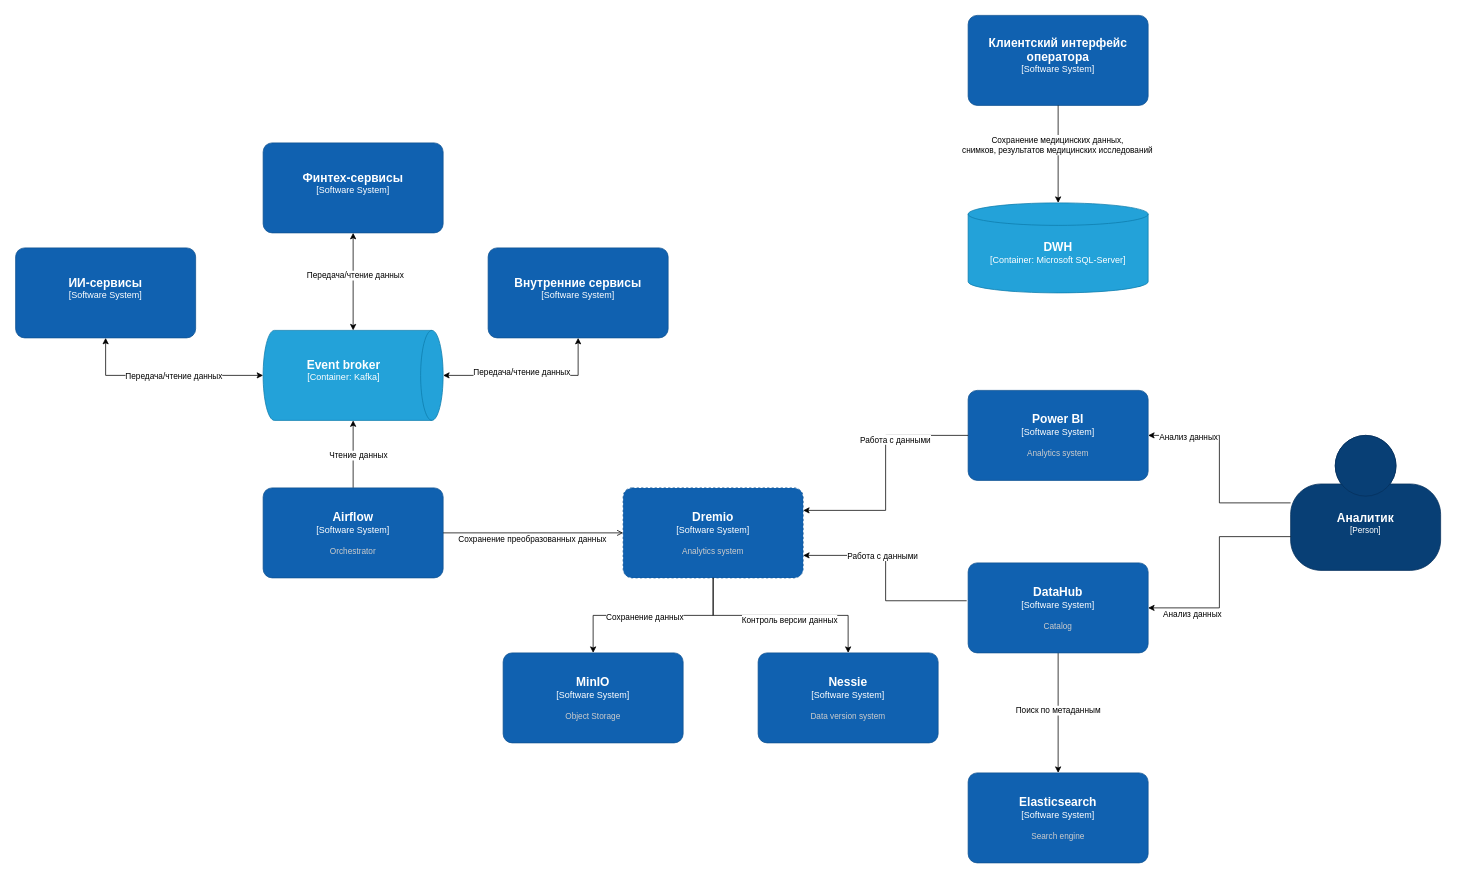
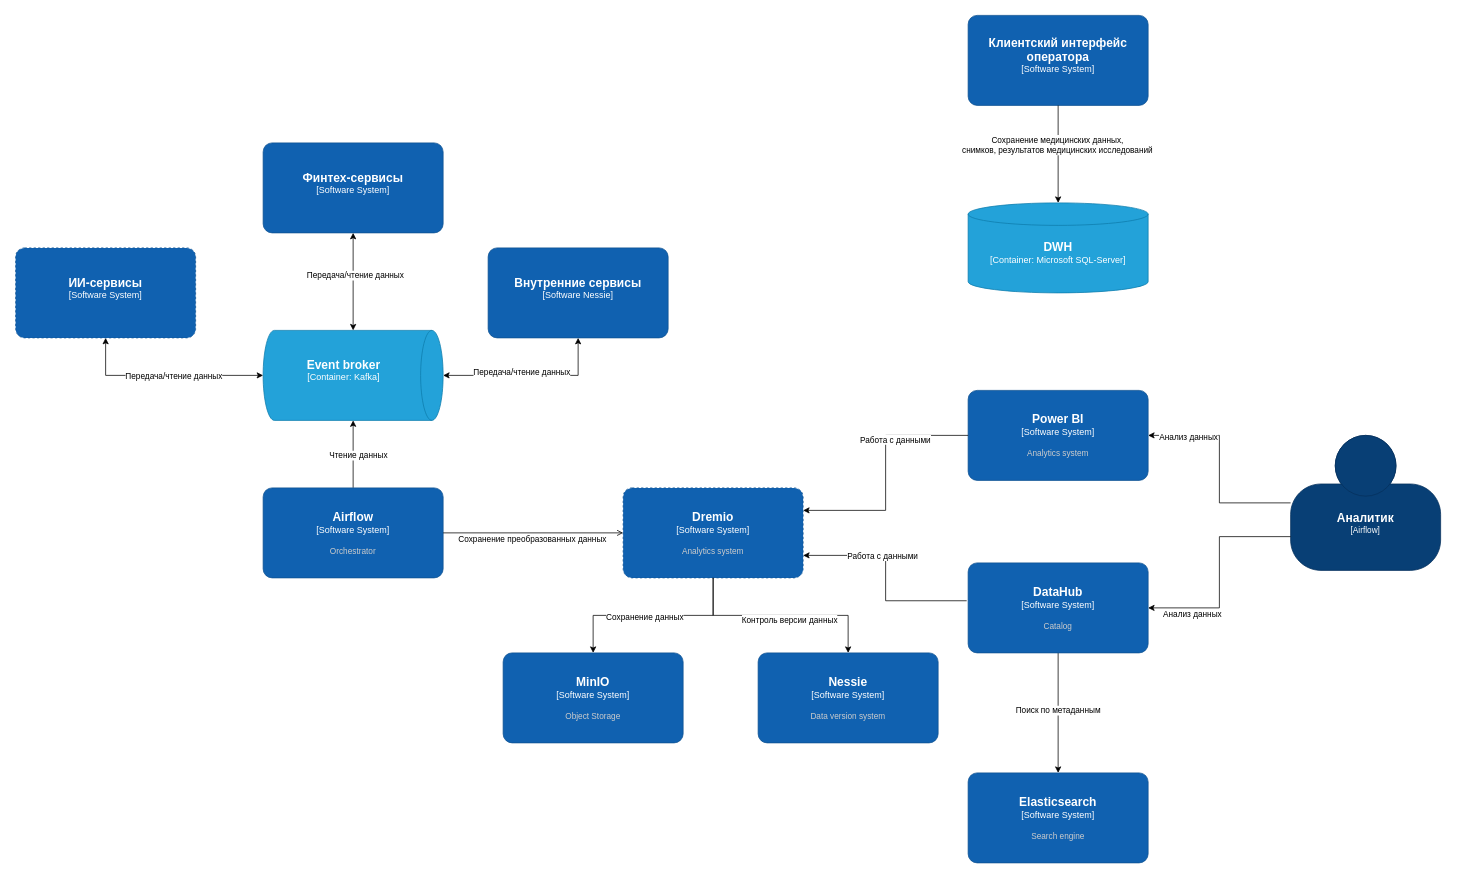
node "ИИ-сервисы [Software System]": style solid -> dashed
node "Внутренние сервисы [Software System]": label "Внутренние сервисы [Software System]" -> "Внутренние сервисы [Software Nessie]"
node "Аналитик [Person]": label "Аналитик [Person]" -> "Аналитик [Airflow]"
